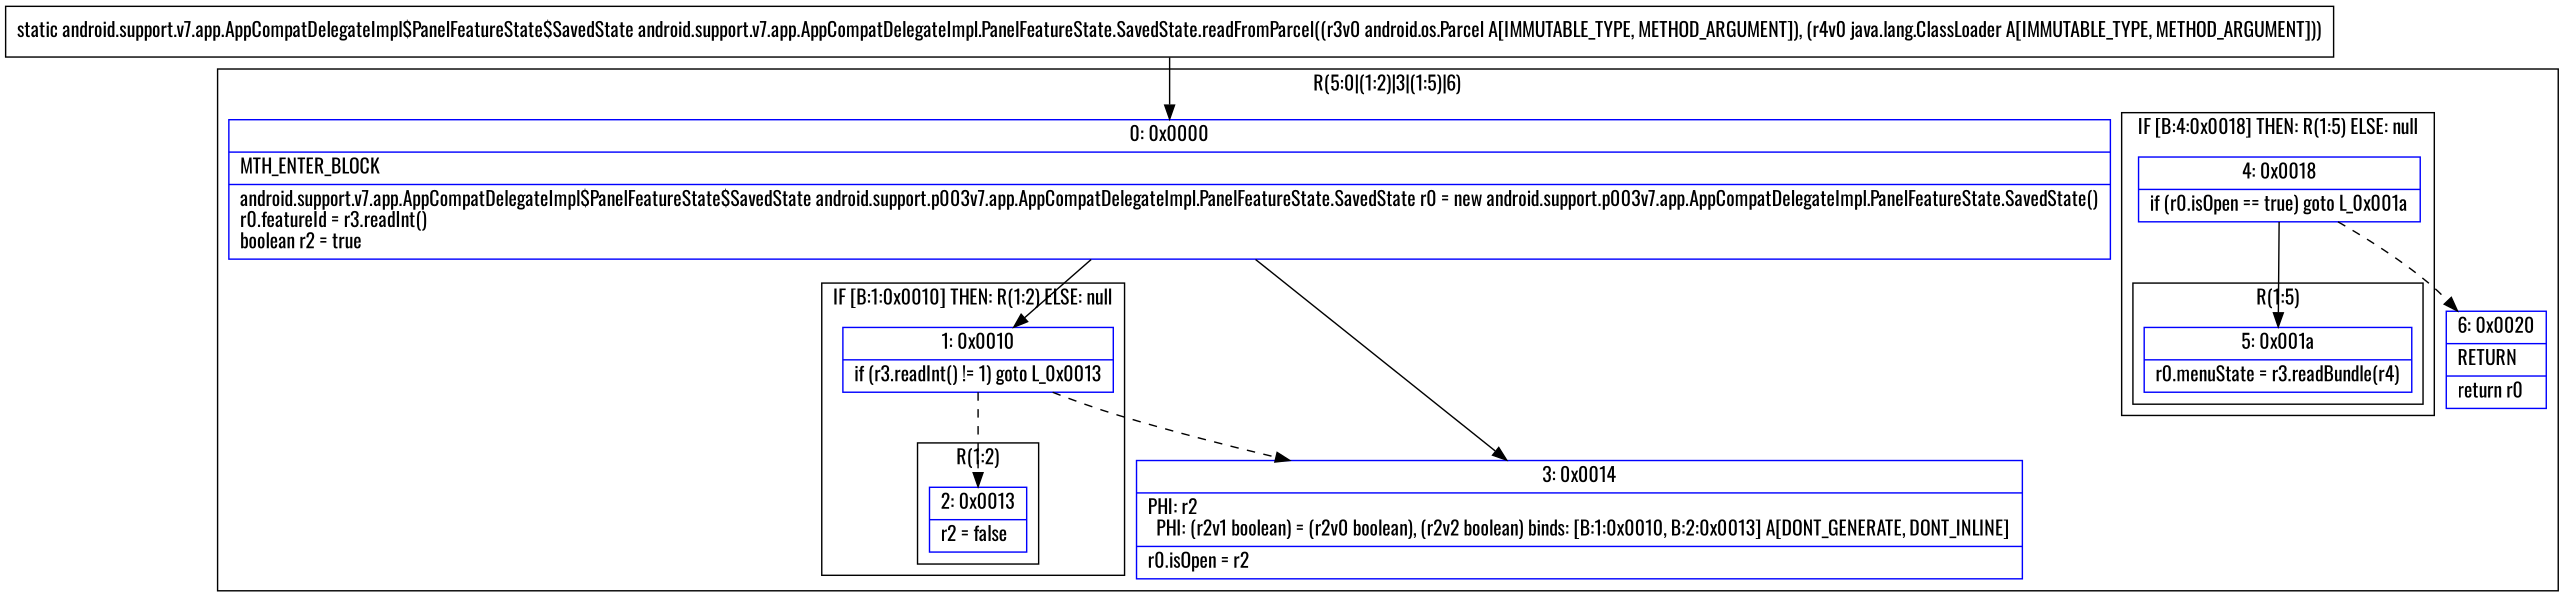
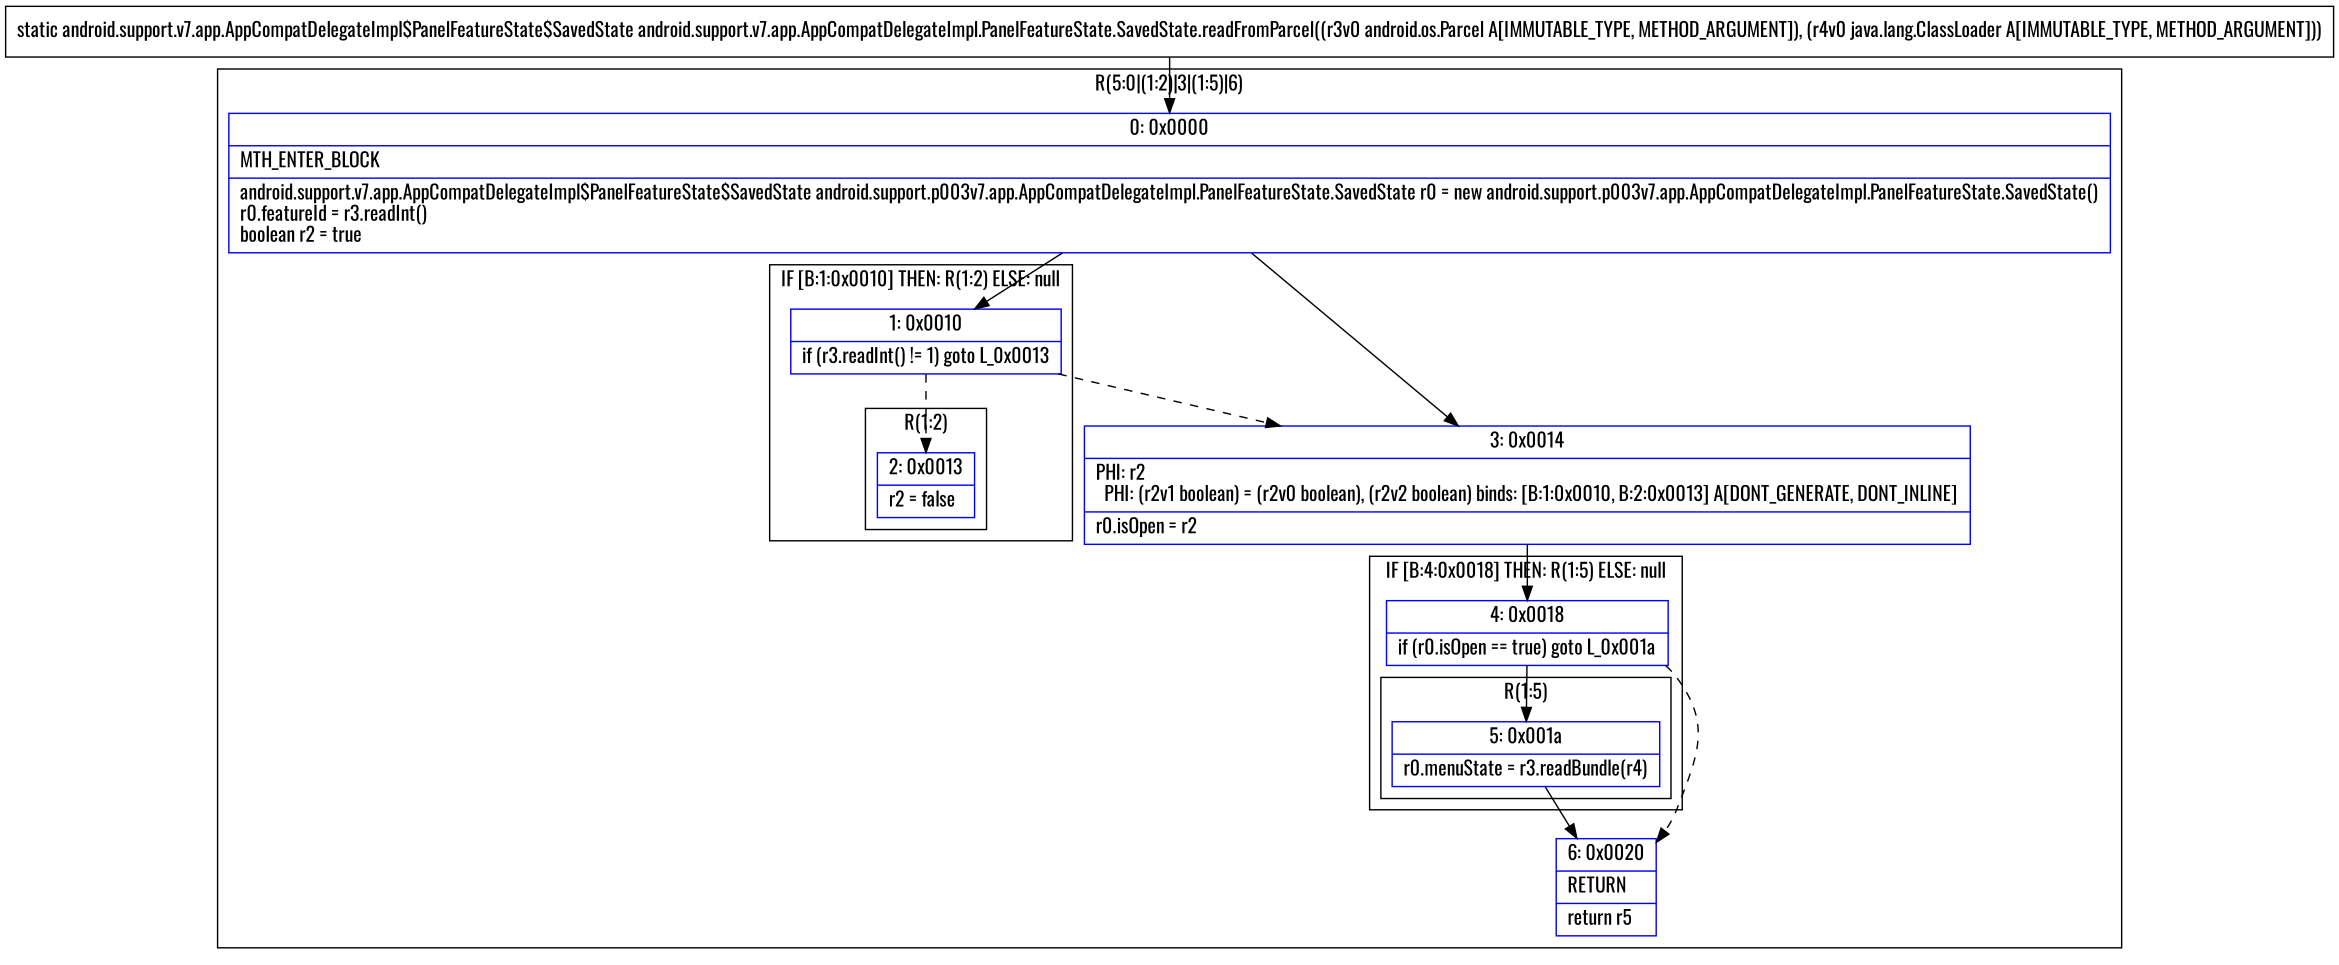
node "6: 0x0020": text "return r0" -> "return r5"
edge "3: 0x0014" -> "4: 0x0018": added
edge "5: 0x001a" -> "6: 0x0020": added
